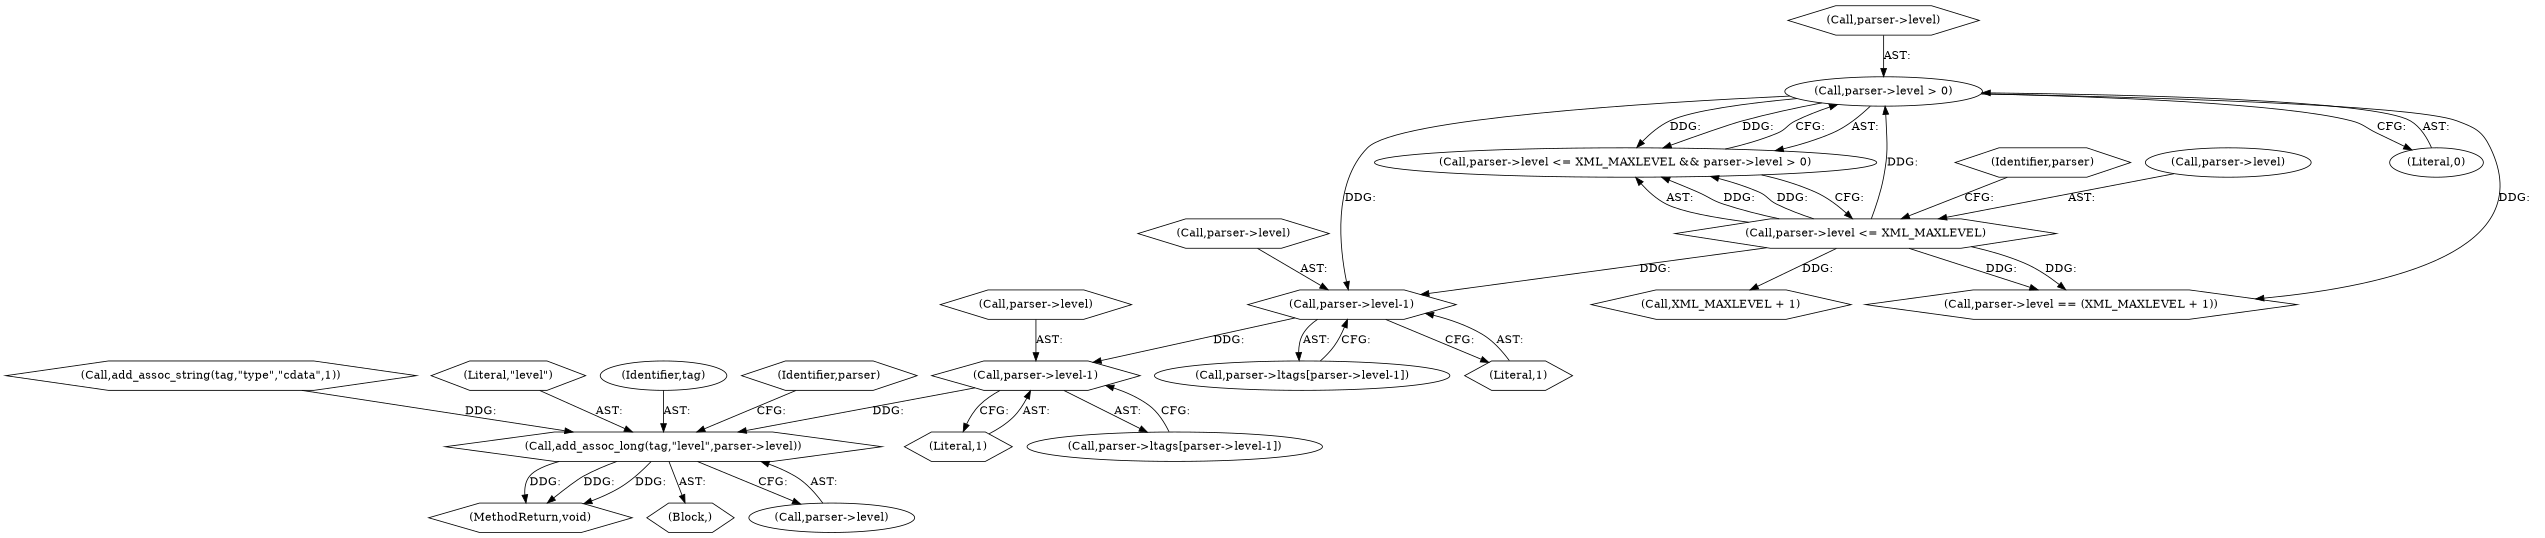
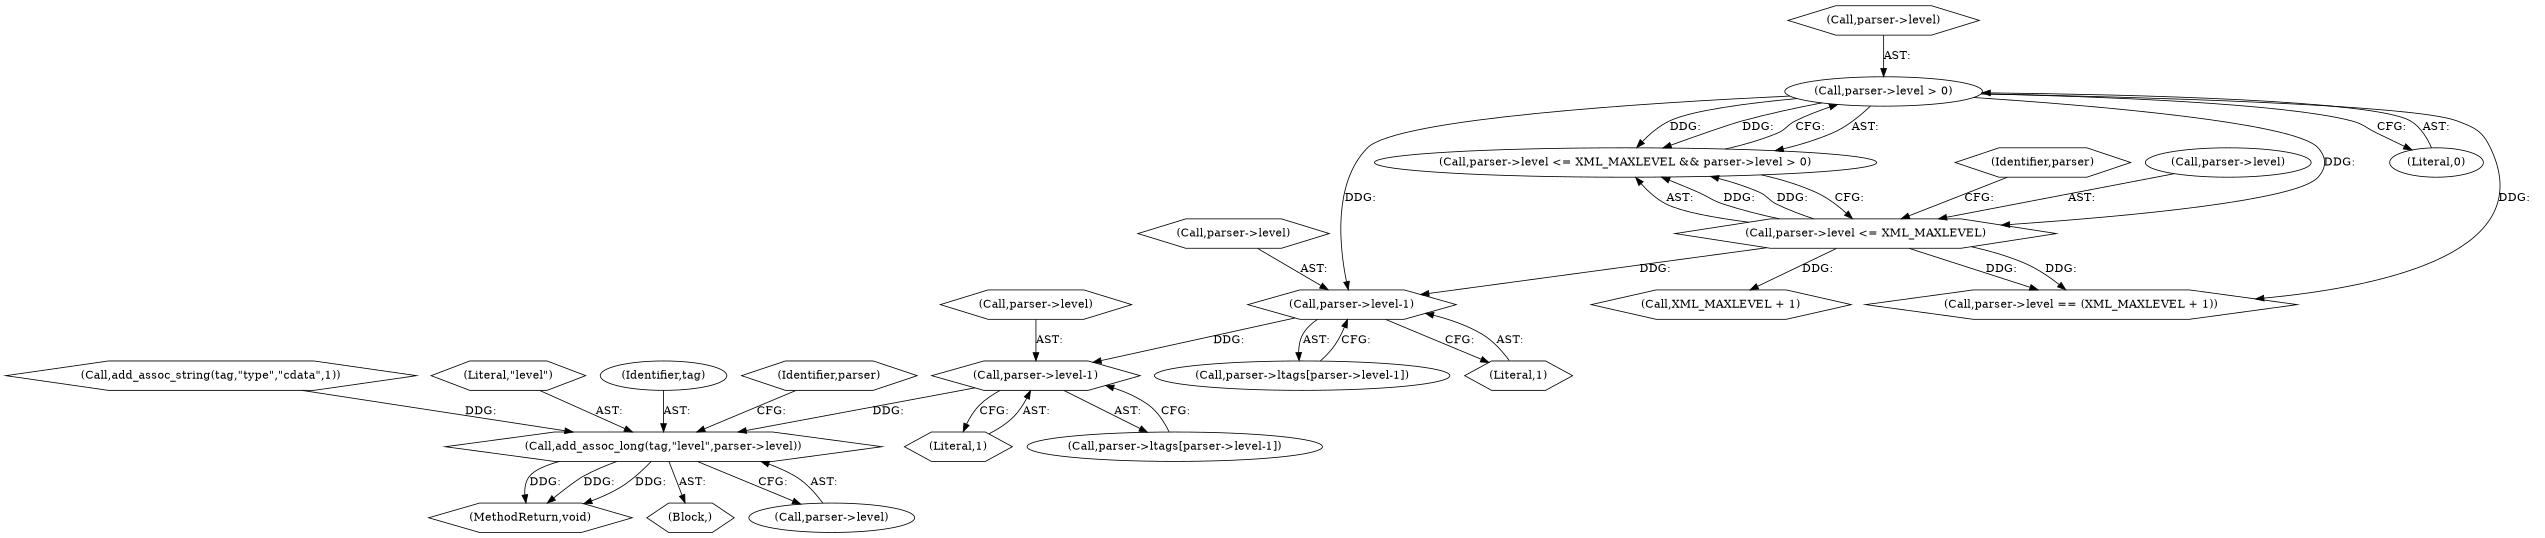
edge "(Call,parser->level <= XML_MAXLEVEL)" -> "(Call,parser->level > 0)": reversed
